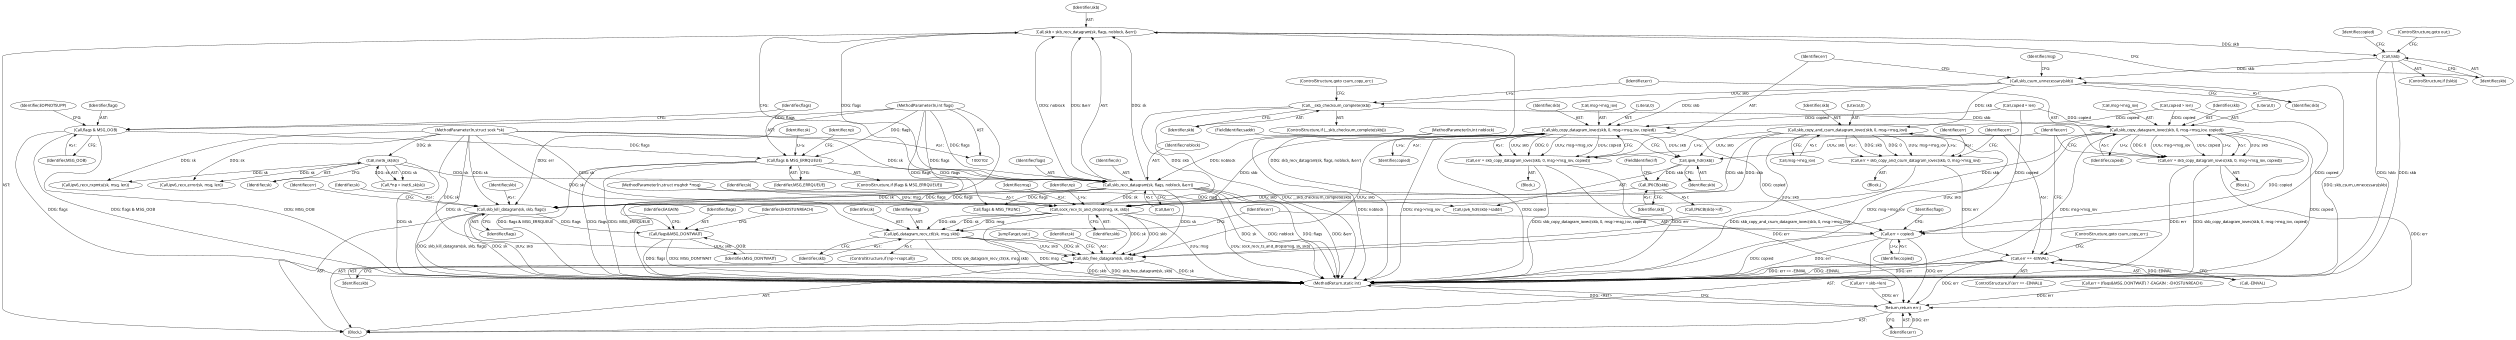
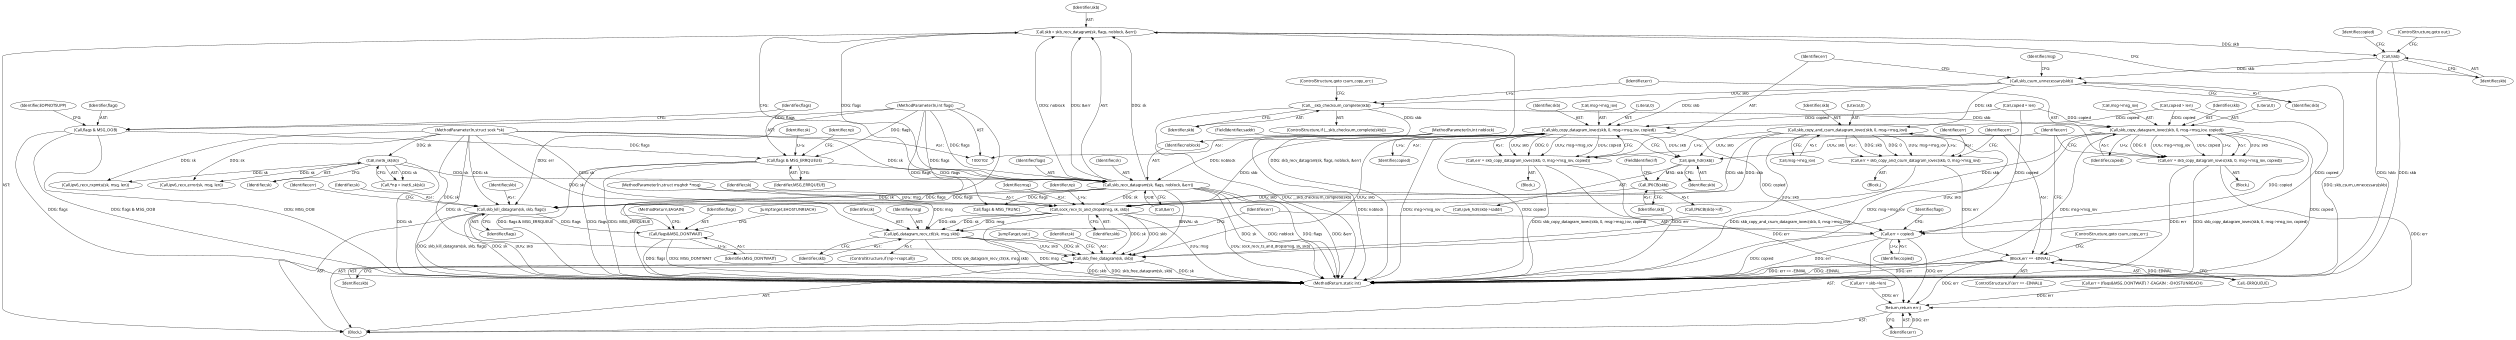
node "(ControlStructure,if (!skb))": removed
edge "(MethodParameterIn,int noblock)" -> "1000102": added, label "AST:"
node "(Identifier,MSG_OOB)": removed
edge "(Call,*np = inet6_sk(sk))" -> "(Call,inet6_sk(sk))": label "DDG: sk" -> "CFG: "
edge "(Call,ipv6_hdr(skb))" -> "(Call,IP6CB(skb))": label "DDG: skb" -> "MSG: skb"
node "(ControlStructure,if (flags & MSG_ERRQUEUE))": removed
edge "(MethodParameterIn,struct msghdr *msg)" -> "(Call,ipv6_hdr(skb)->saddr)": now "(MethodParameterIn,struct msghdr *msg)" -> "(Call,ip6_datagram_recv_ctl(sk, msg, skb))"
edge "(Call,&err)" -> "(Call,skb_recv_datagram(sk, flags, noblock, &err))": label "AST: " -> "OOB: "
edge "(Call,__skb_checksum_complete(skb))" -> "(Call,skb_kill_datagram(sk, skb, flags))": now "(Call,__skb_checksum_complete(skb))" -> "(Identifier,noblock)"
node "(Identifier,EAGAIN)": label "(Identifier,EAGAIN)" -> "(MethodReturn,EAGAIN)"
node "(Identifier,EHOSTUNREACH)": label "(Identifier,EHOSTUNREACH)" -> "(JumpTarget,EHOSTUNREACH)"
edge "(Call,skb_recv_datagram(sk, flags, noblock, &err))" -> "(Call,skb_free_datagram(sk, skb))": label "DDG: sk" -> "EINVAL: sk"
edge "(Call,flags&MSG_DONTWAIT)" -> "(Identifier,MSG_DONTWAIT)": label "DDG: skb" -> "CFG: "
edge "(Identifier,MSG_DONTWAIT)" -> "(Call,flags&MSG_DONTWAIT)": label "OOB: " -> "AST: "
node "(Call,err == -EINVAL)": label "(Call,err == -EINVAL)" -> "(Block,err == -EINVAL)"
node "(Call,-EINVAL)": label "(Call,-EINVAL)" -> "(Call,-ERRQUEUE)"
edge "(MethodReturn,static int)" -> "(Return,return err;)": removed, label "CFG:"
edge "(Return,return err;)" -> "(MethodReturn,static int)": removed, label "DDG: <RET>"
